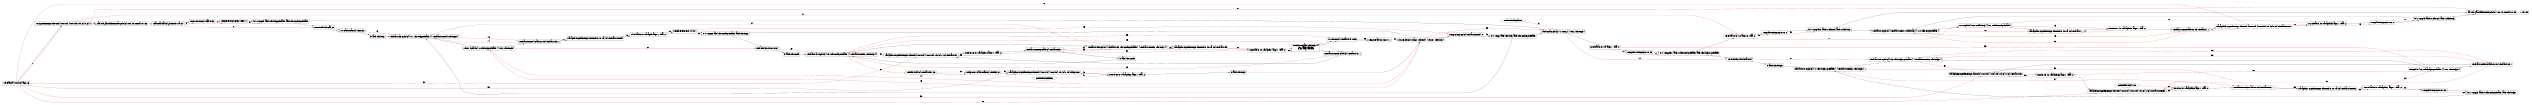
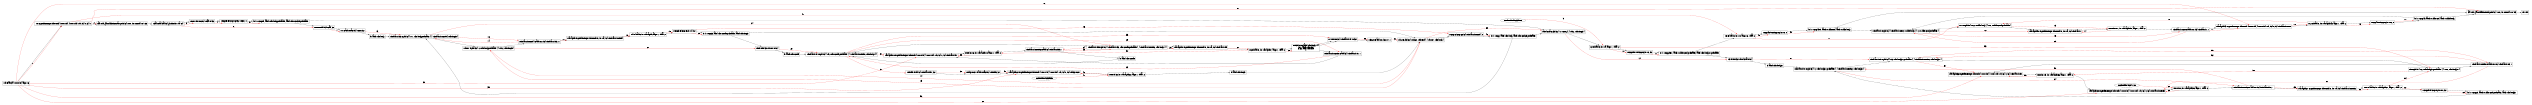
edge "Node0x55848233d8e0" -> "%k.0.lcssa = phi i32 [ 0, %entry ], [ %k.2, %for.inc23 ]": now "Node0x55848233d8e0" -> "%2 = load i8, i8* %a, align 1, !tbaa !2"
